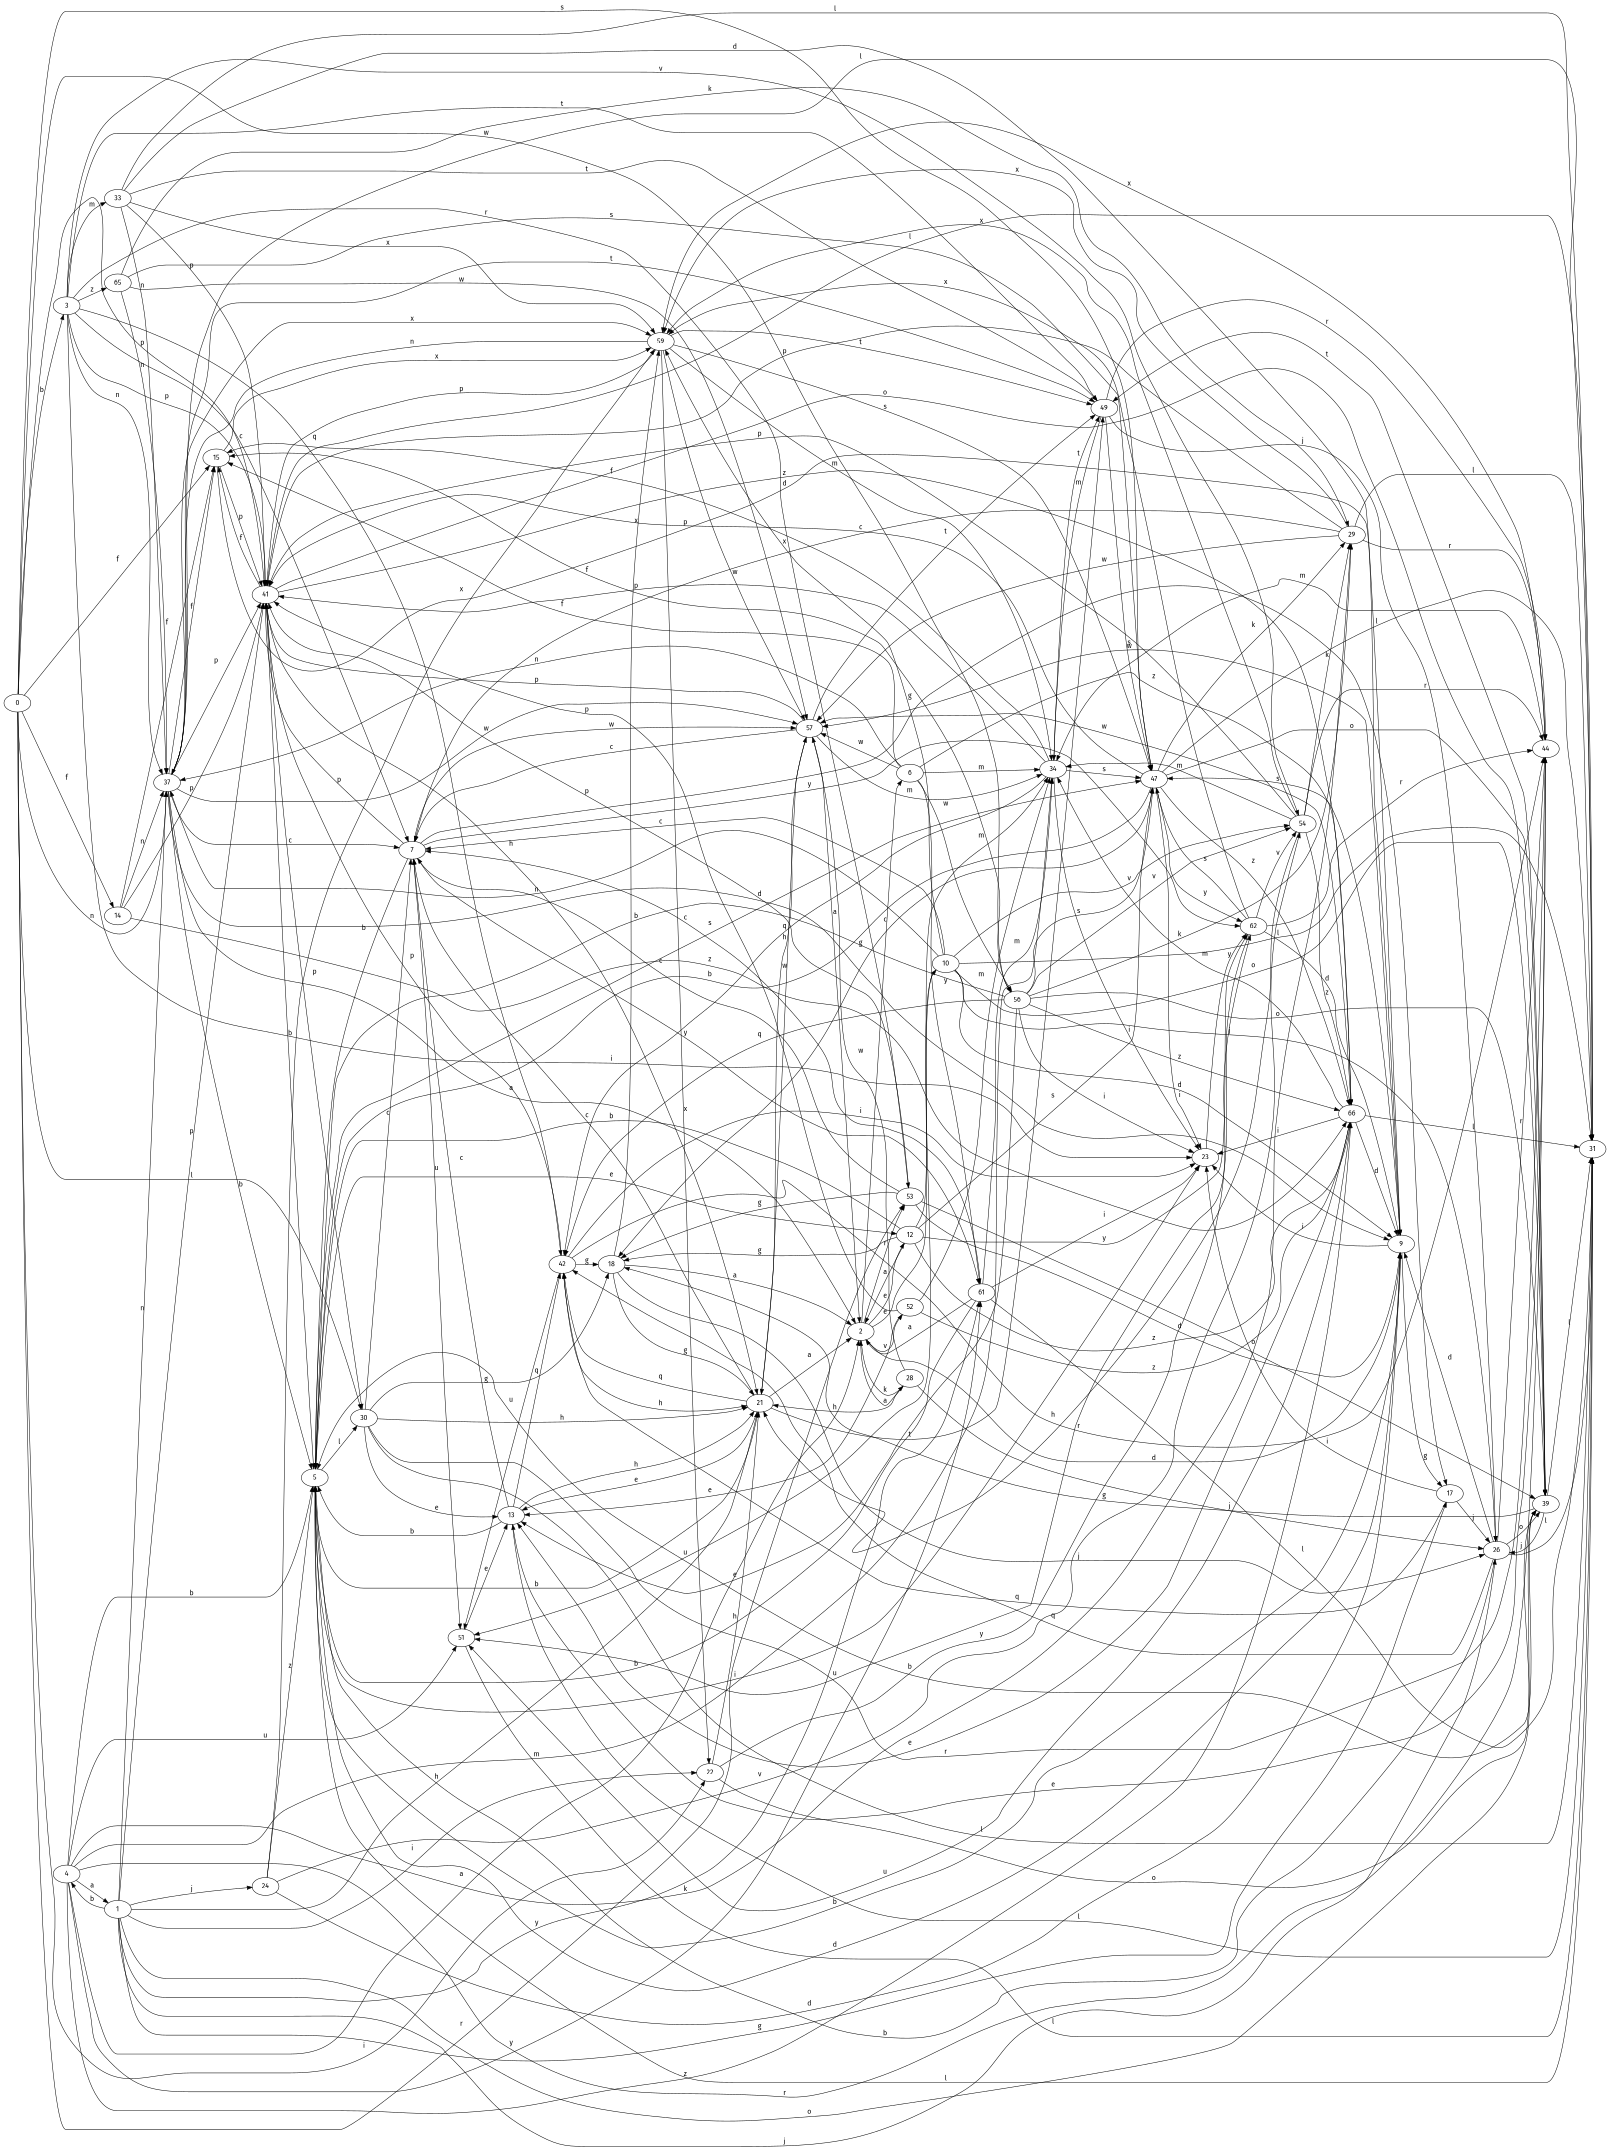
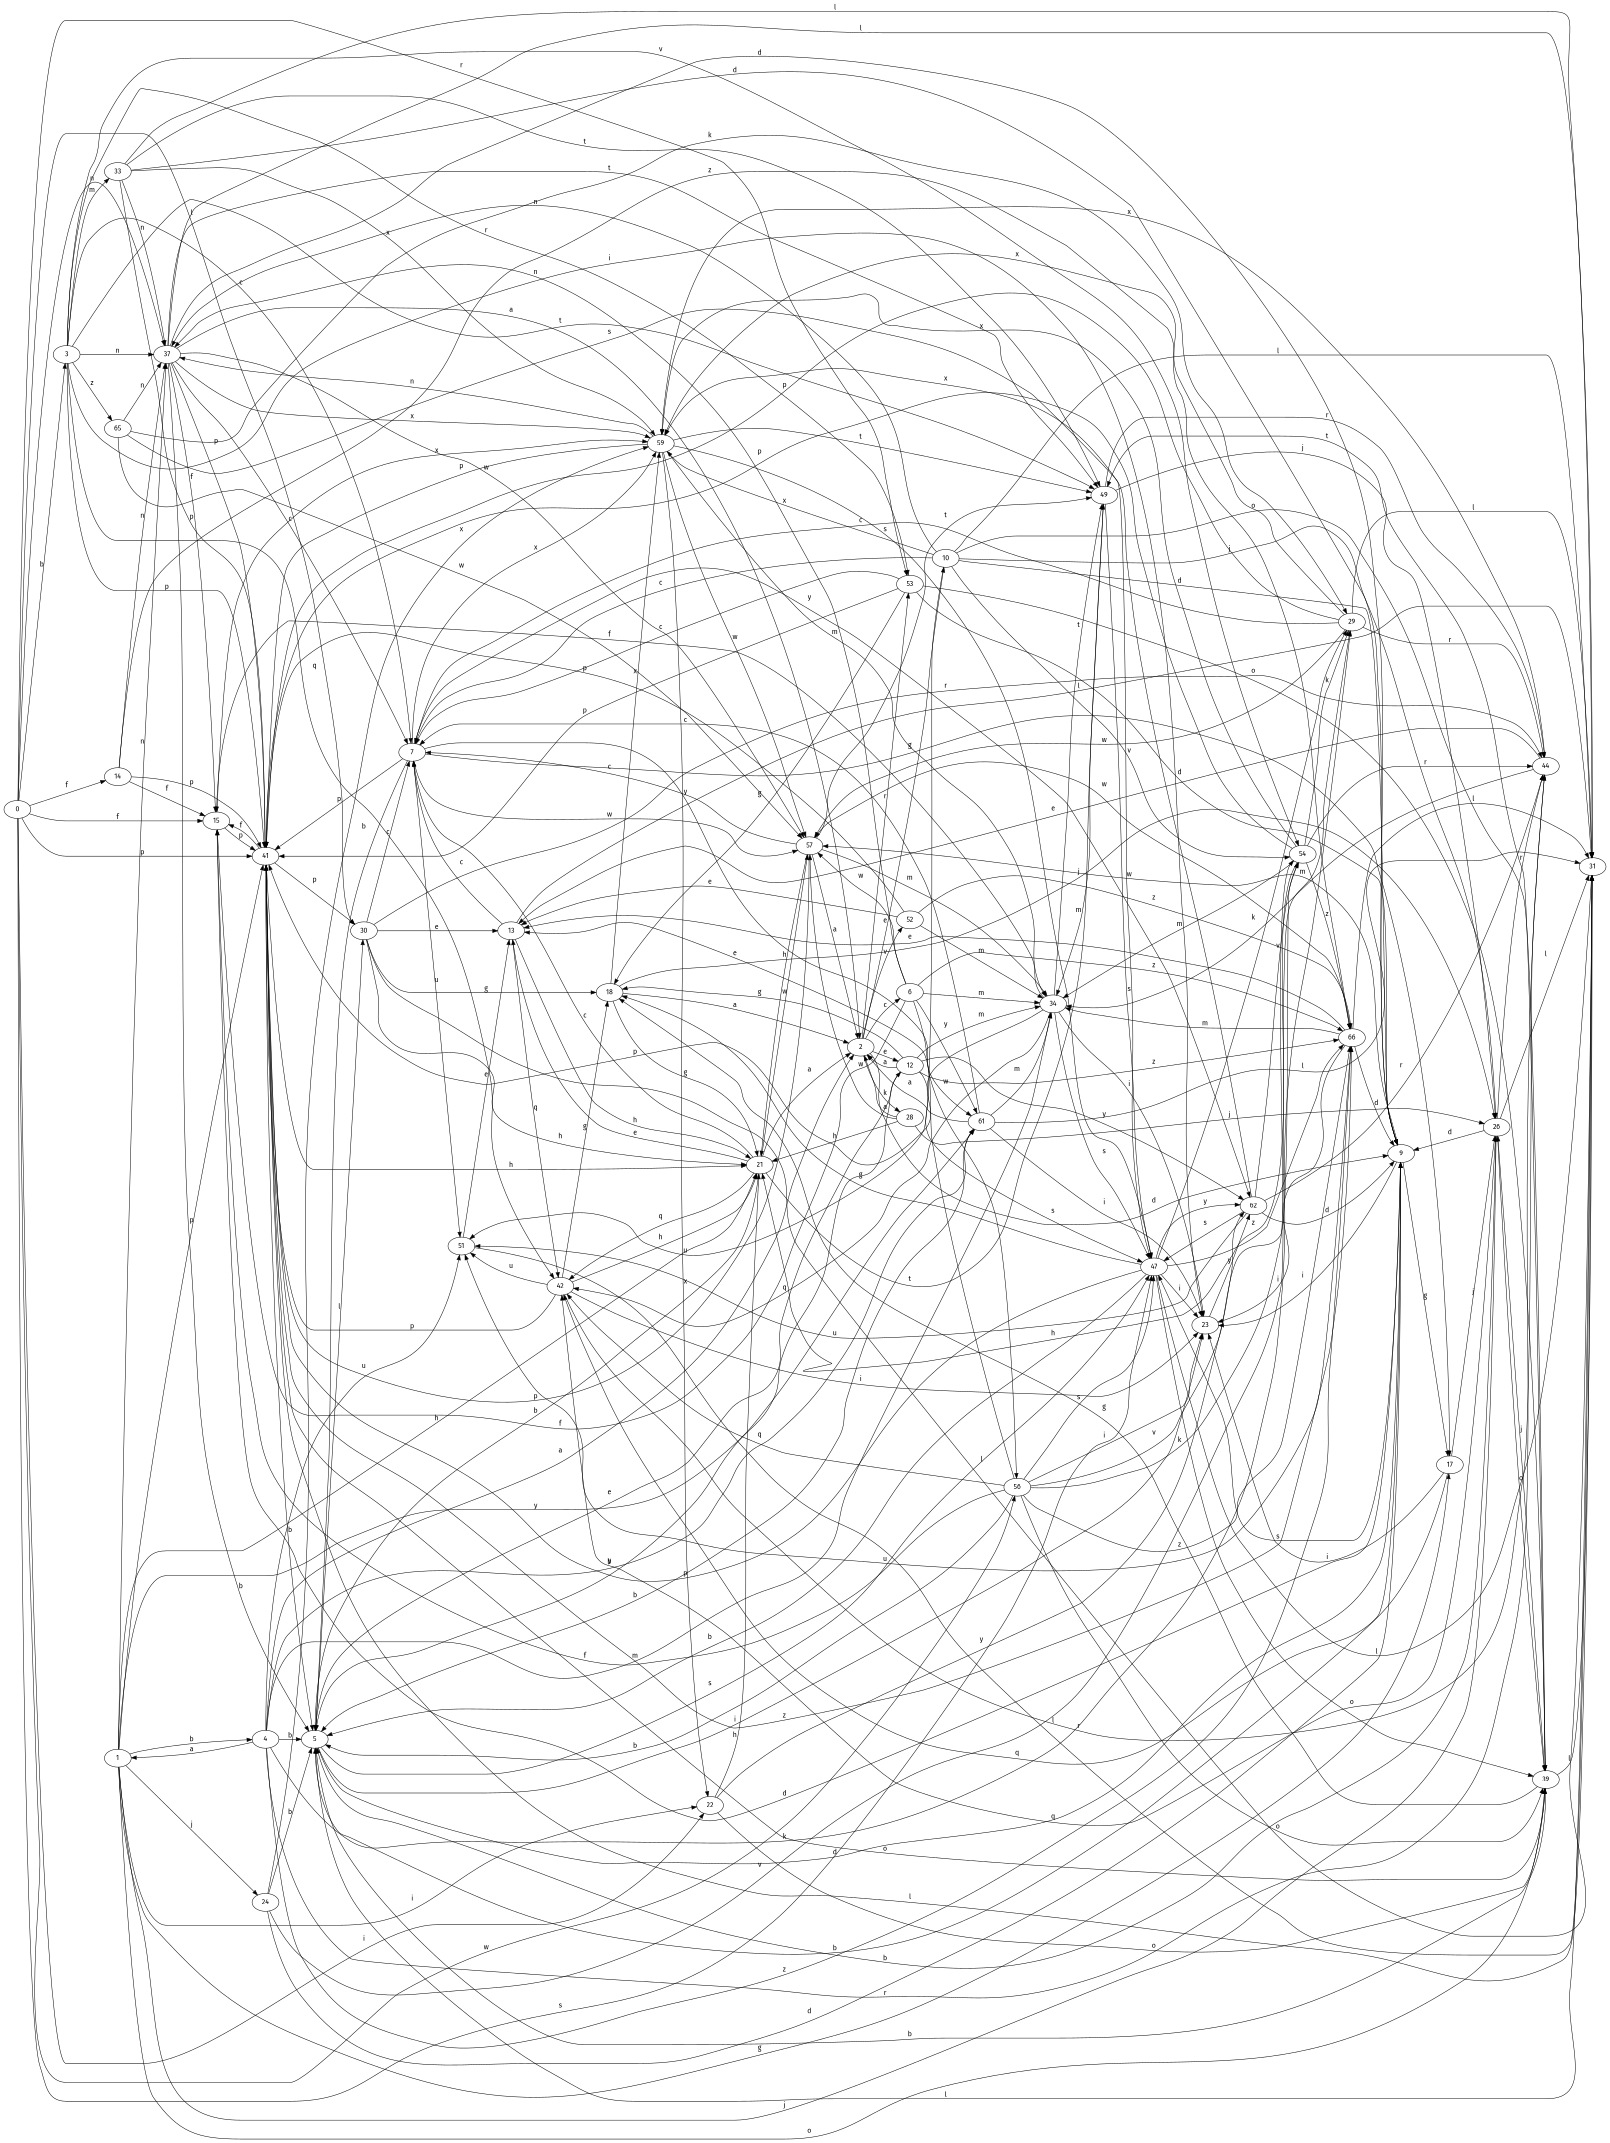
edge "7" -> "59": added, label "x"
edge "13" -> "5": removed, label "b"
edge "24" -> "5": label "z" -> "b"
